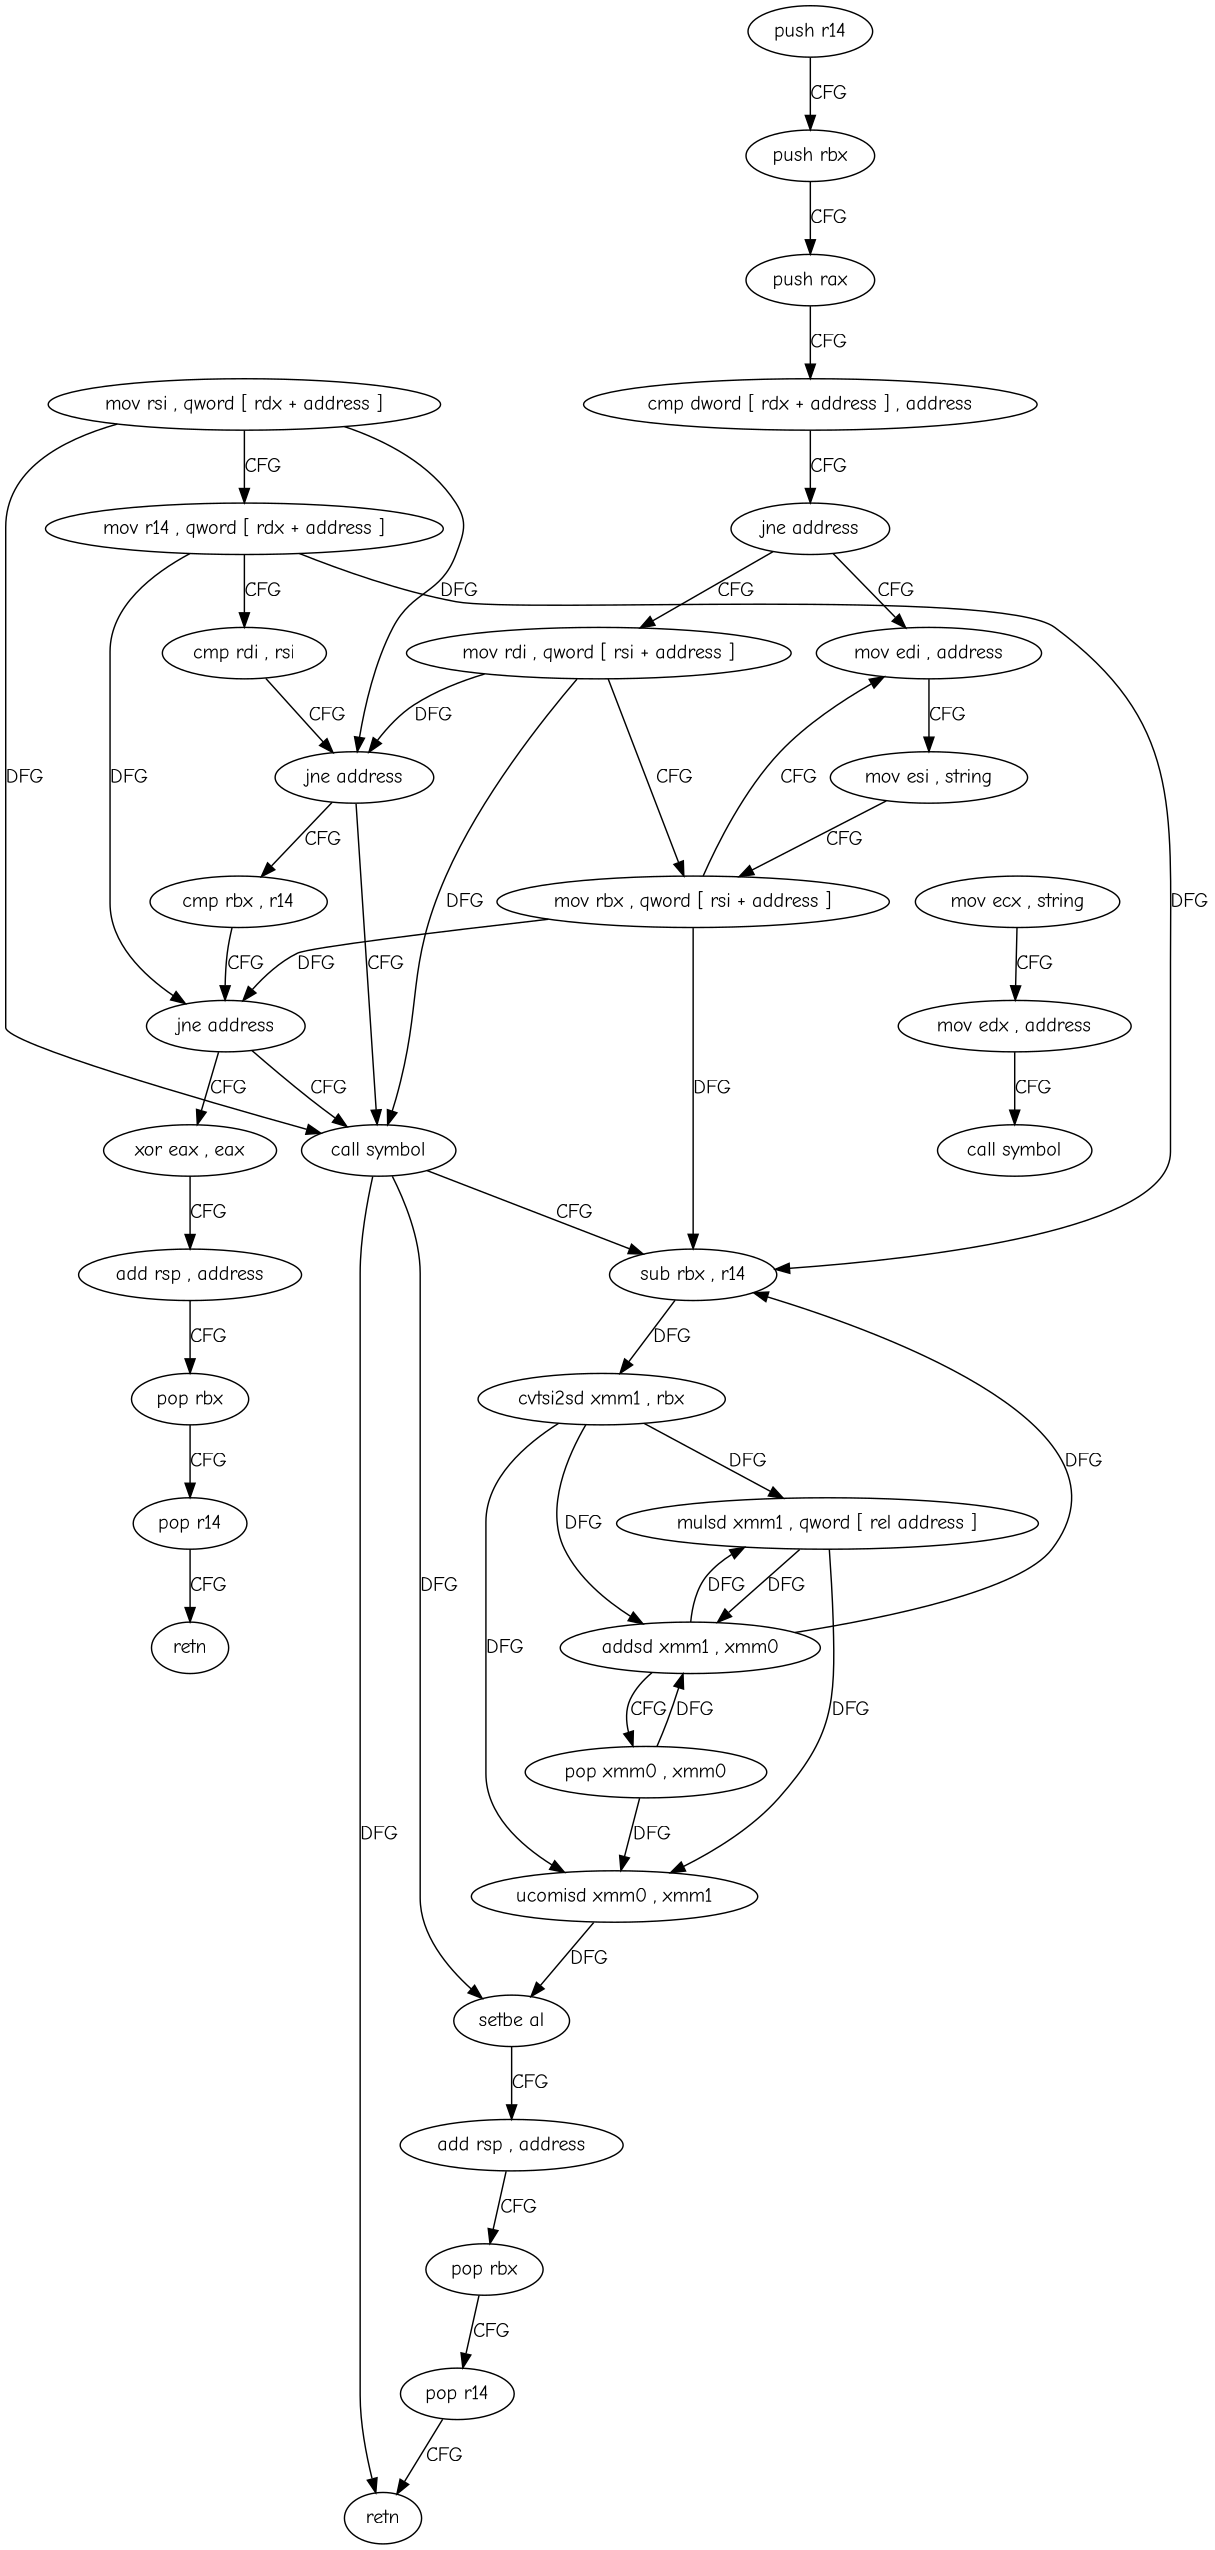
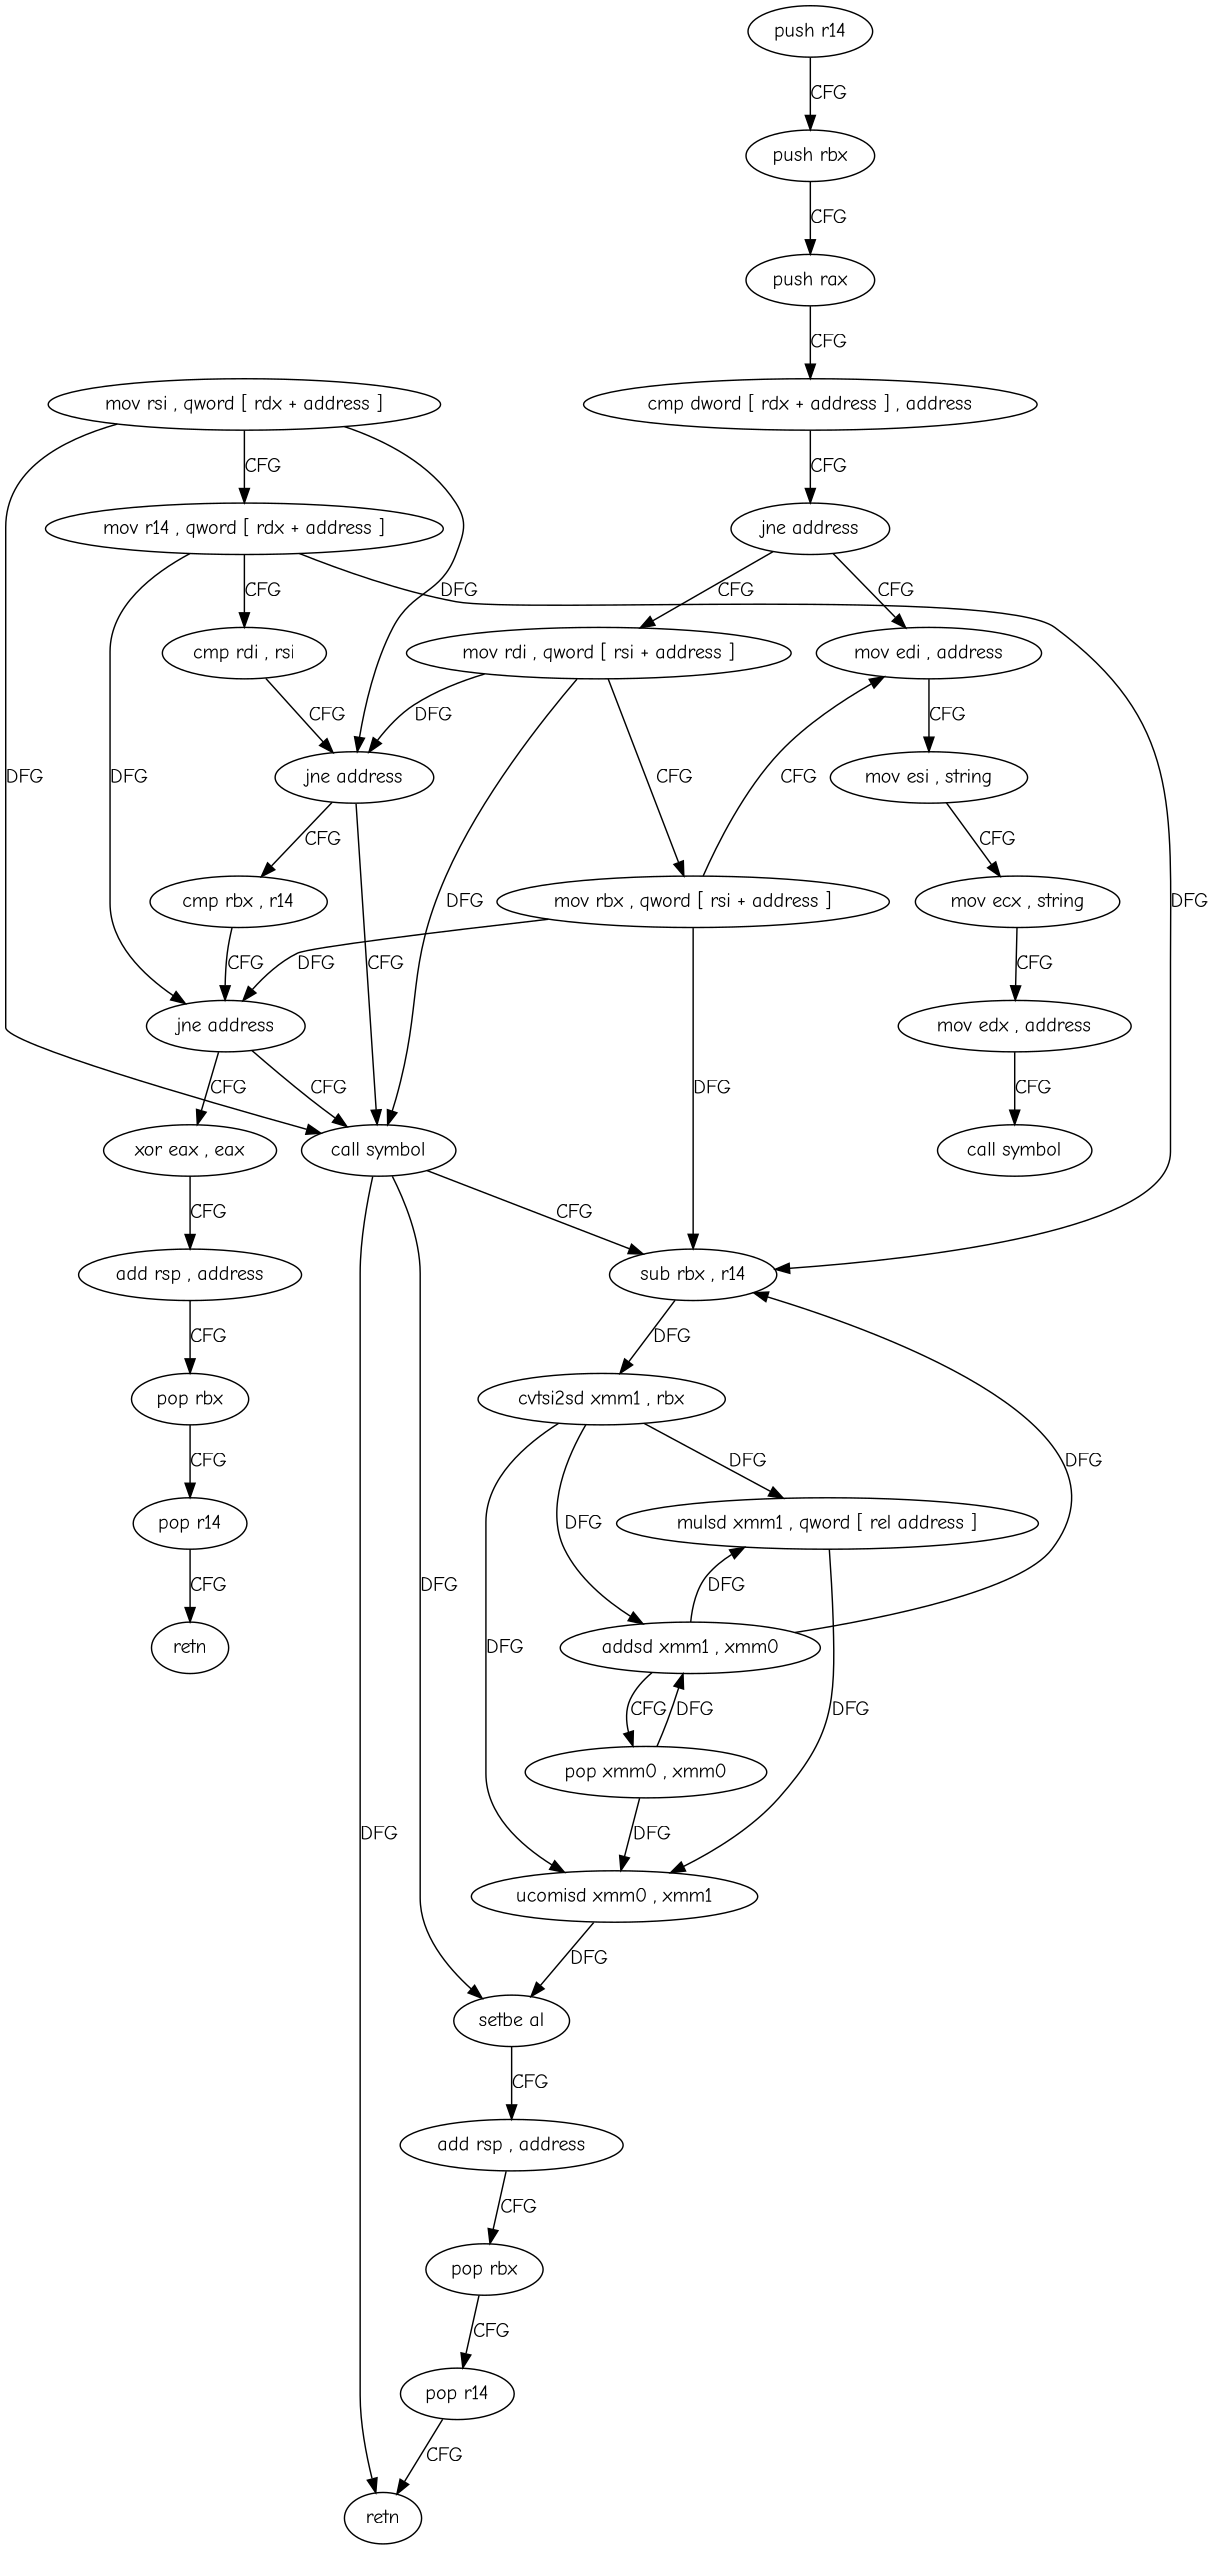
edge "mov esi , string" -> "mov rbx , qword [ rsi + address ]": now "mov esi , string" -> "mov ecx , string"
edge "mulsd xmm1 , qword [ rel address ]" -> "addsd xmm1 , xmm0": removed, label "DFG"
